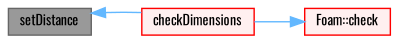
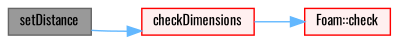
edge "checkDimensions" -> "setDistance": reversed
